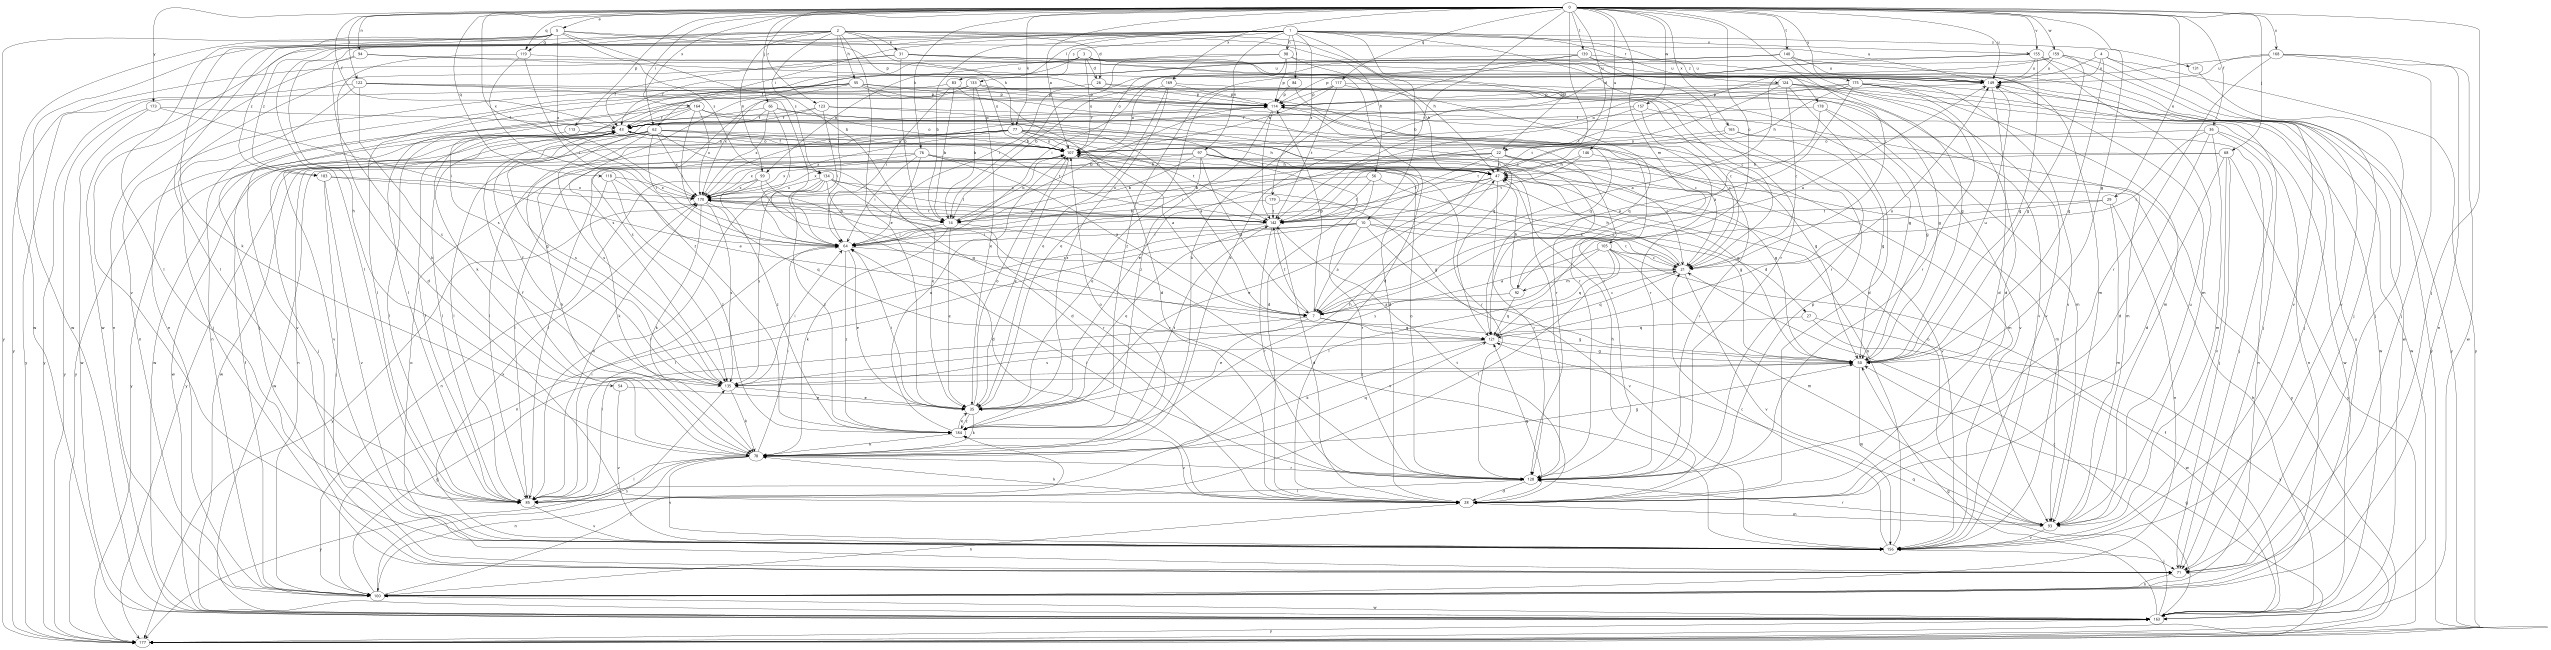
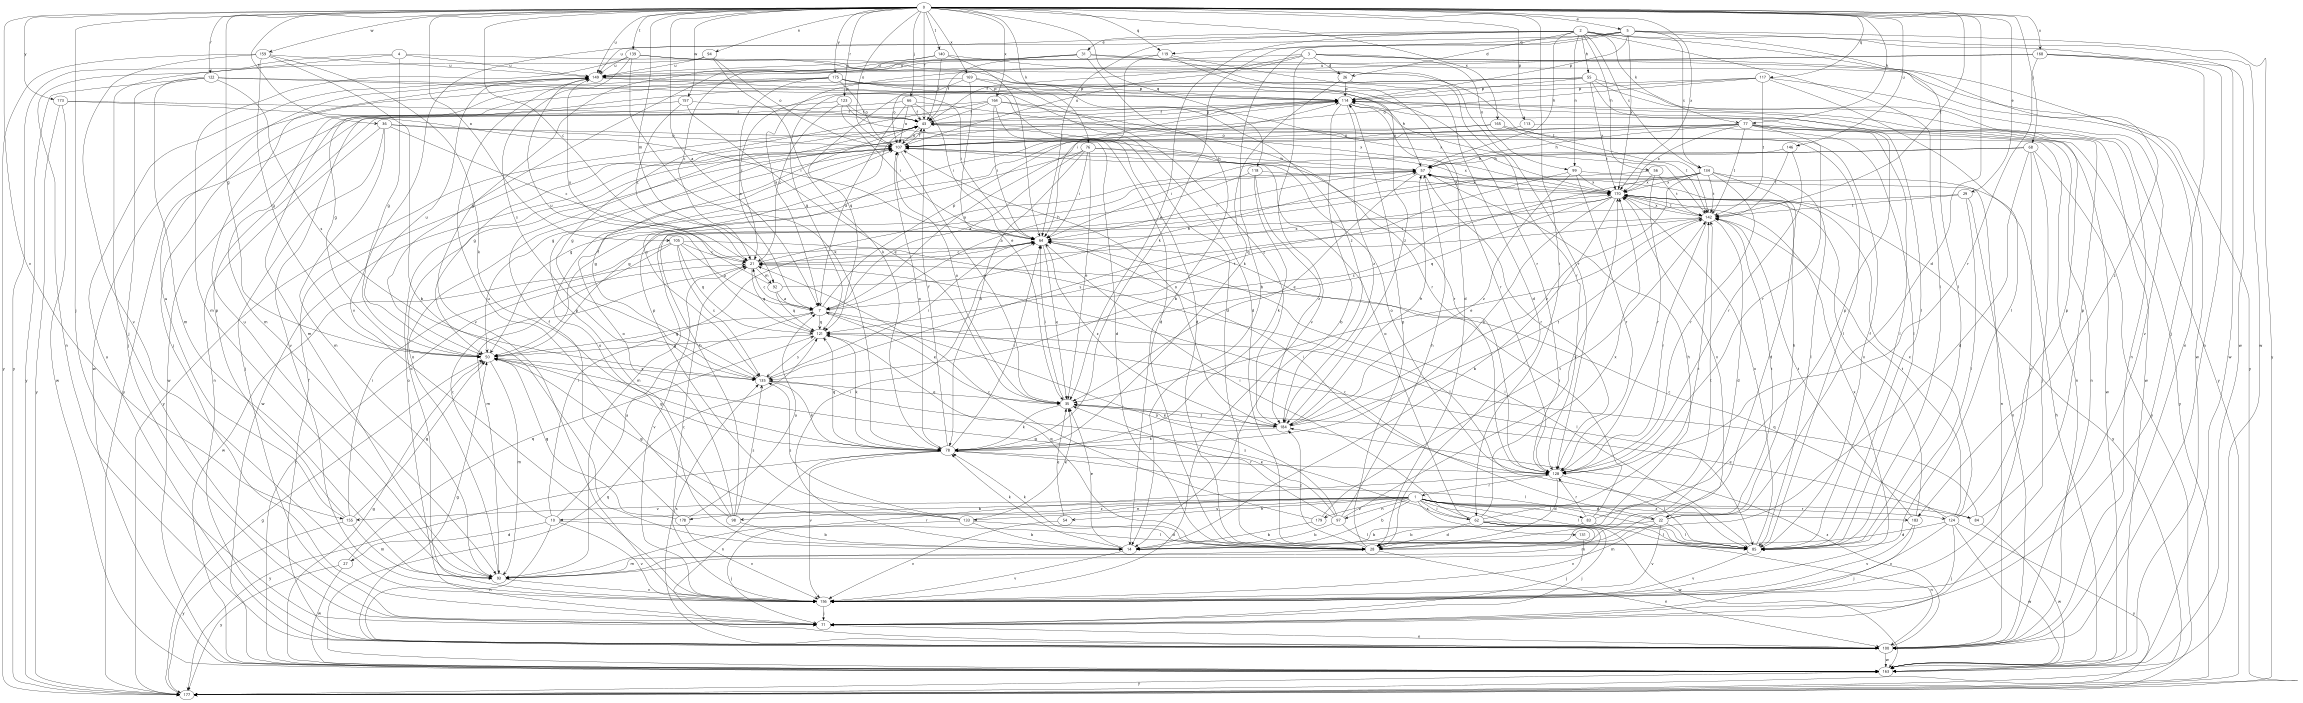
edge "1" -> "128": reversed
node "47": label "47" -> "57"
edge "55" -> "28": now "133" -> "28"
edge "105" -> "163": label "f" -> "w"
edge "62" -> "163": now "84" -> "163"
edge "97" -> "177": now "124" -> "177"
